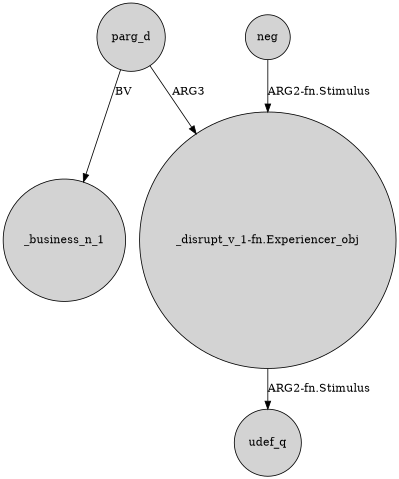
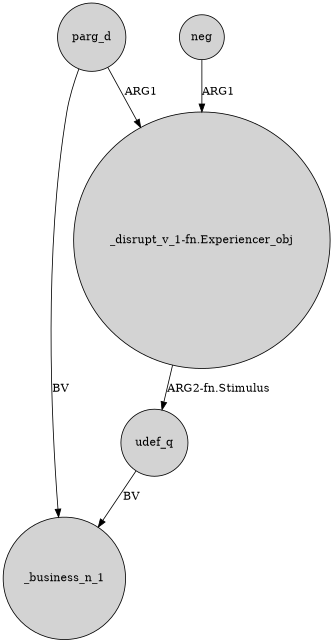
edge "parg_d" -> "_disrupt_v_1-fn.Experiencer_obj": label "ARG3" -> "ARG1"
edge "neg" -> "_disrupt_v_1-fn.Experiencer_obj": label "ARG2-fn.Stimulus" -> "ARG1"
edge "udef_q" -> "_business_n_1": added, label "BV"
